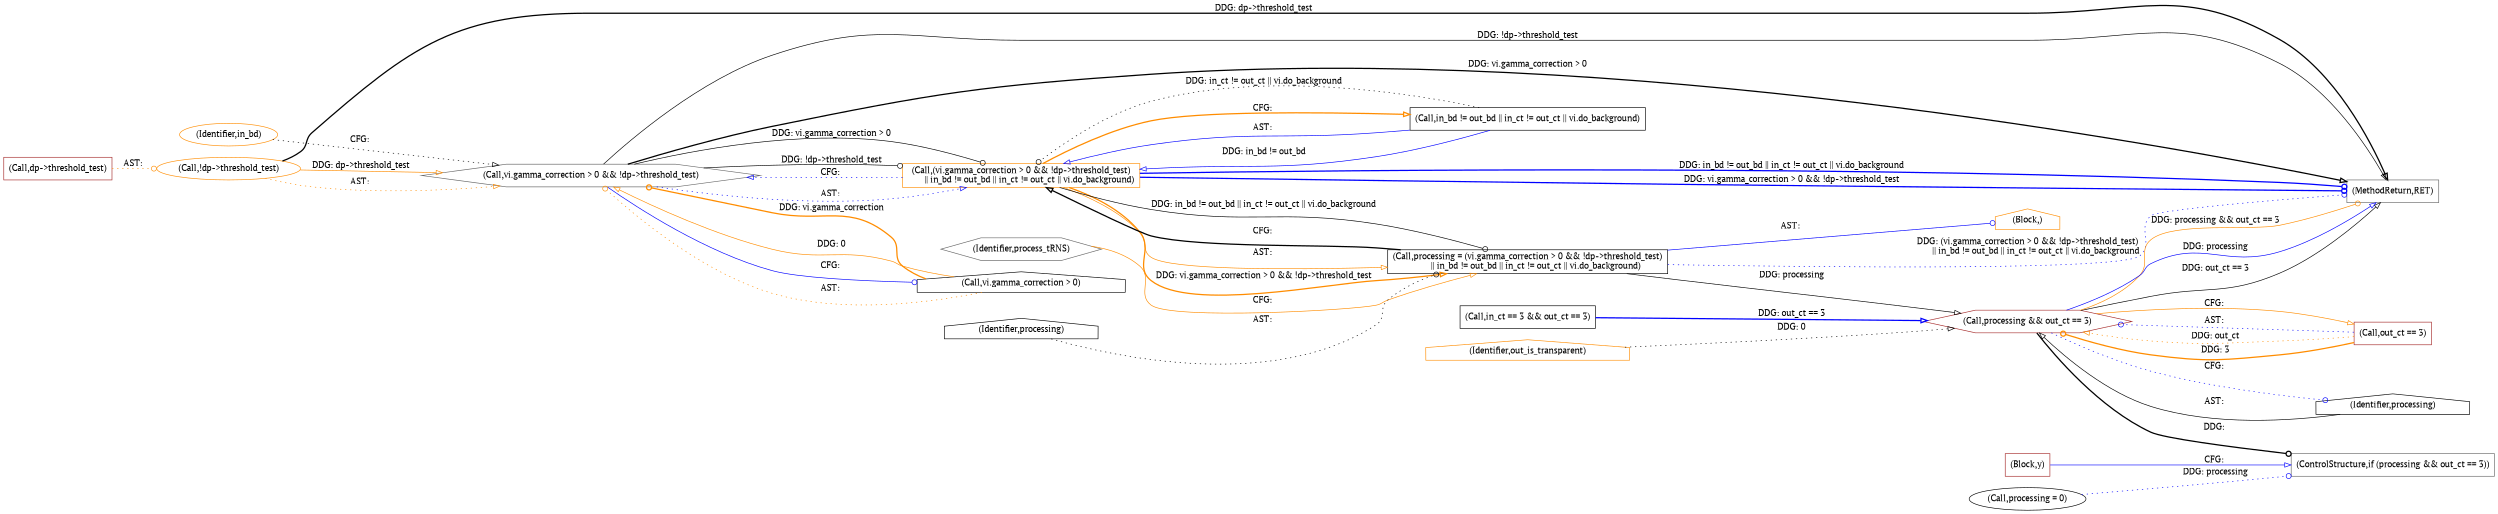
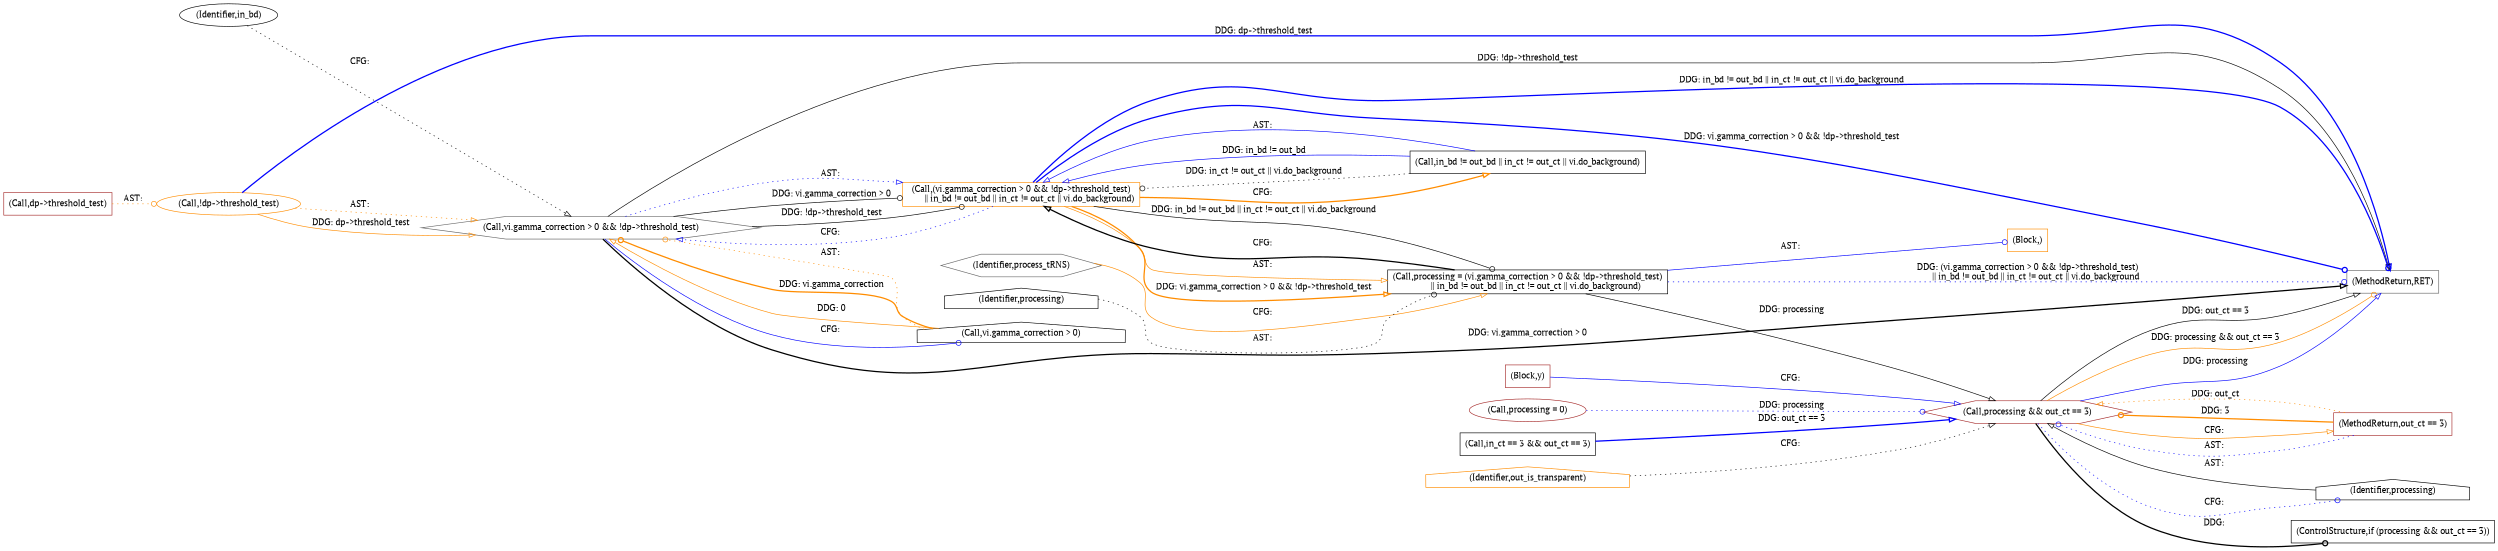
edge "(Call,!dp->threshold_test)" -> "(MethodReturn,RET)": color black -> blue
node "(Identifier,in_bd)": color darkorange -> black
node "(Block,)": shape house -> box
edge "(Identifier,out_is_transparent)" -> "(Call,processing && out_ct == 3)": label "DDG: 0" -> "CFG: "
node "(Call,out_ct == 3)": label "(Call,out_ct == 3)" -> "(MethodReturn,out_ct == 3)"
edge "(Block,y)" -> "(ControlStructure,if (processing && out_ct == 3))": now "(Block,y)" -> "(Call,processing && out_ct == 3)"
node "(ControlStructure,if (processing && out_ct == 3))": color gray40 -> black
edge "(Call,processing = 0)" -> "(ControlStructure,if (processing && out_ct == 3))": now "(Call,processing = 0)" -> "(Call,processing && out_ct == 3)"
node "(Call,processing = 0)": color black -> brown
